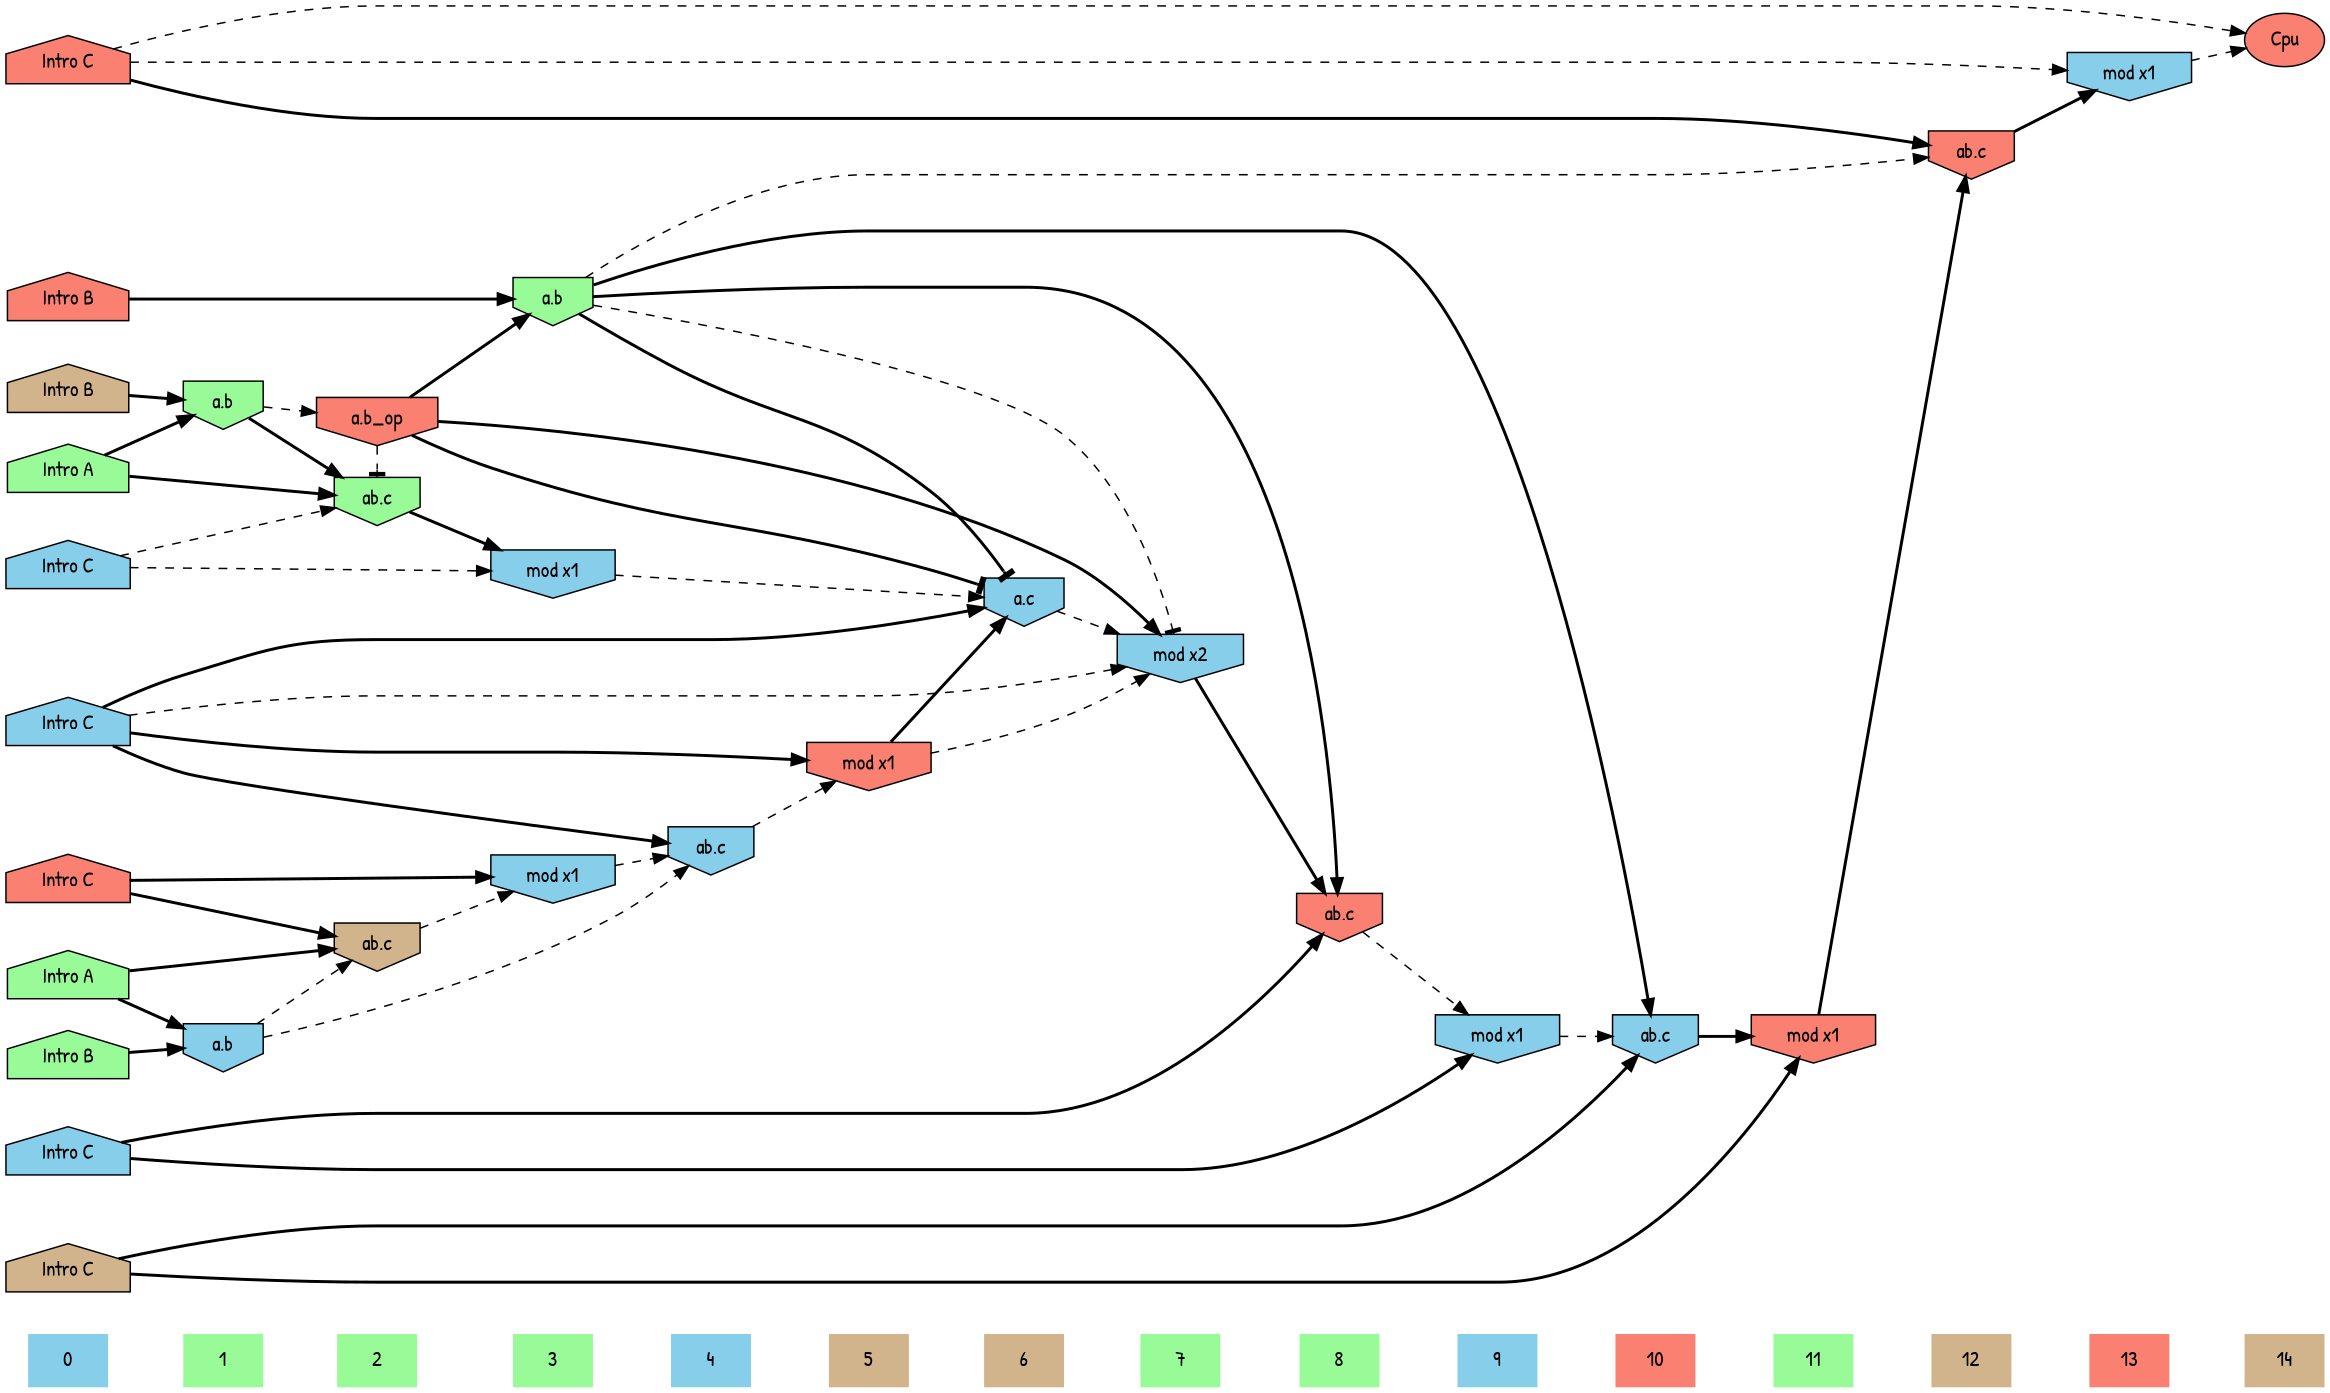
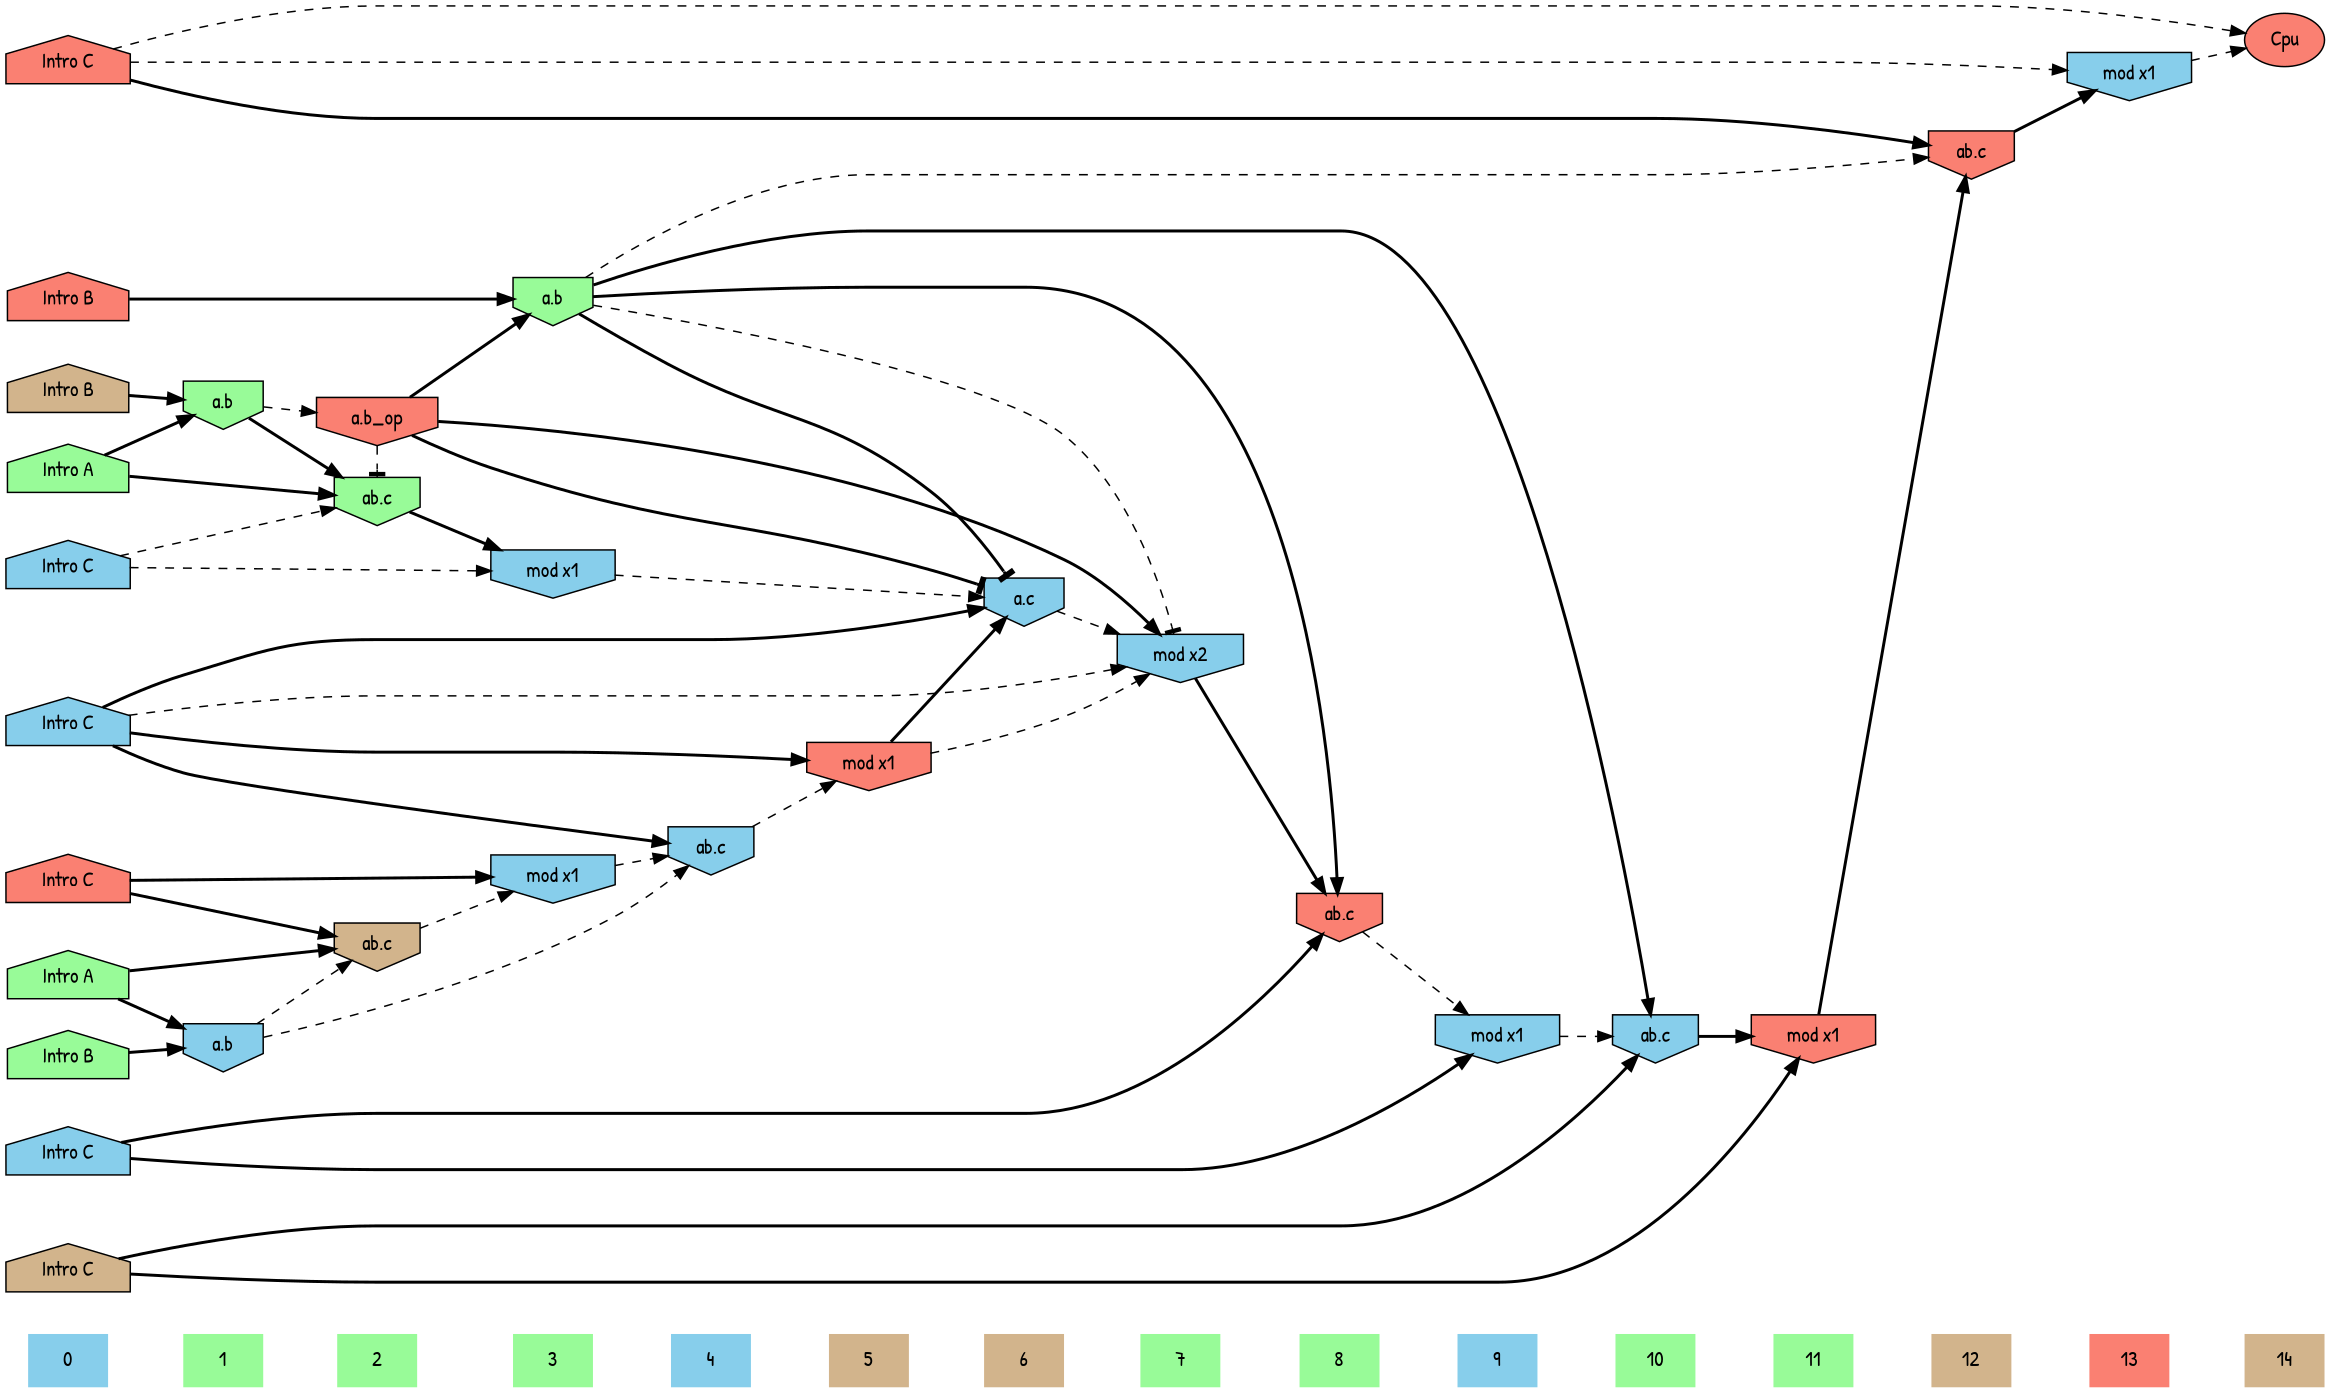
node "10": fillcolor salmon -> palegreen
